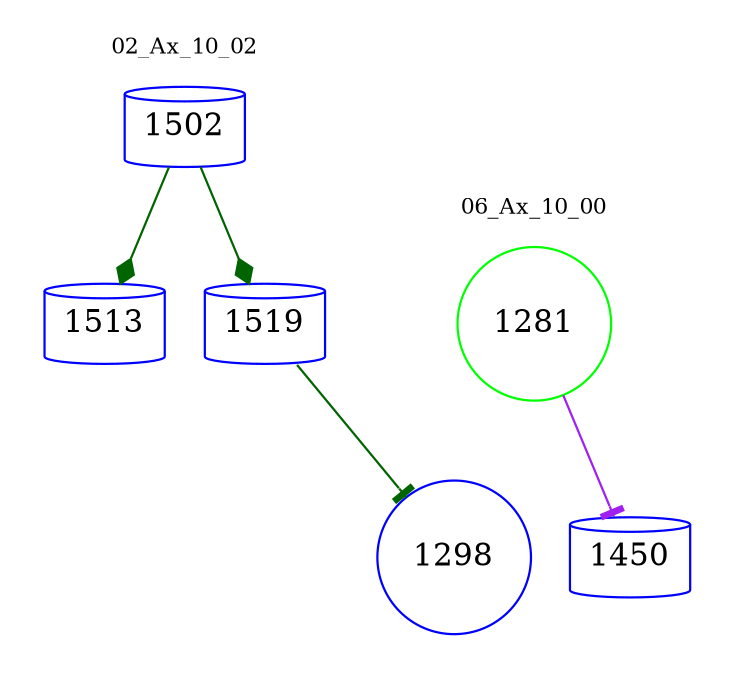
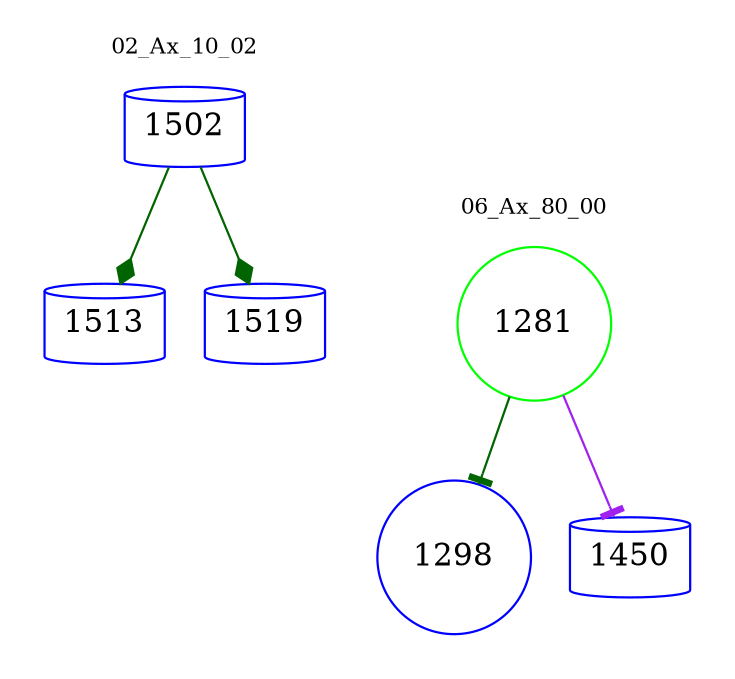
cluster "06_Ax_10_00": label "06_Ax_10_00" -> "06_Ax_80_00"
edge "1519" -> "1298": now "1281" -> "1298"
